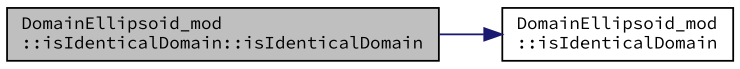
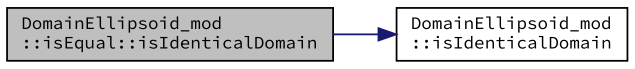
node "DomainEllipsoid_mod ::isIdenticalDomain::isIdenticalDomain": label "DomainEllipsoid_mod ::isIdenticalDomain::isIdenticalDomain" -> "DomainEllipsoid_mod ::isEqual::isIdenticalDomain"
